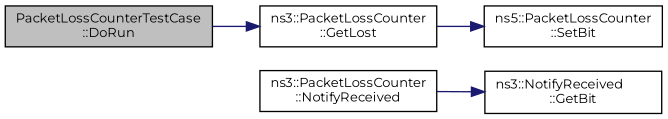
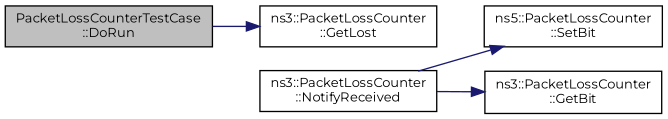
edge "ns3::PacketLossCounter ::GetLost" -> "ns5::PacketLossCounter ::SetBit": now "ns3::PacketLossCounter ::NotifyReceived" -> "ns5::PacketLossCounter ::SetBit"
node "ns3::NotifyReceived ::GetBit": label "ns3::NotifyReceived ::GetBit" -> "ns3::PacketLossCounter ::GetBit"
